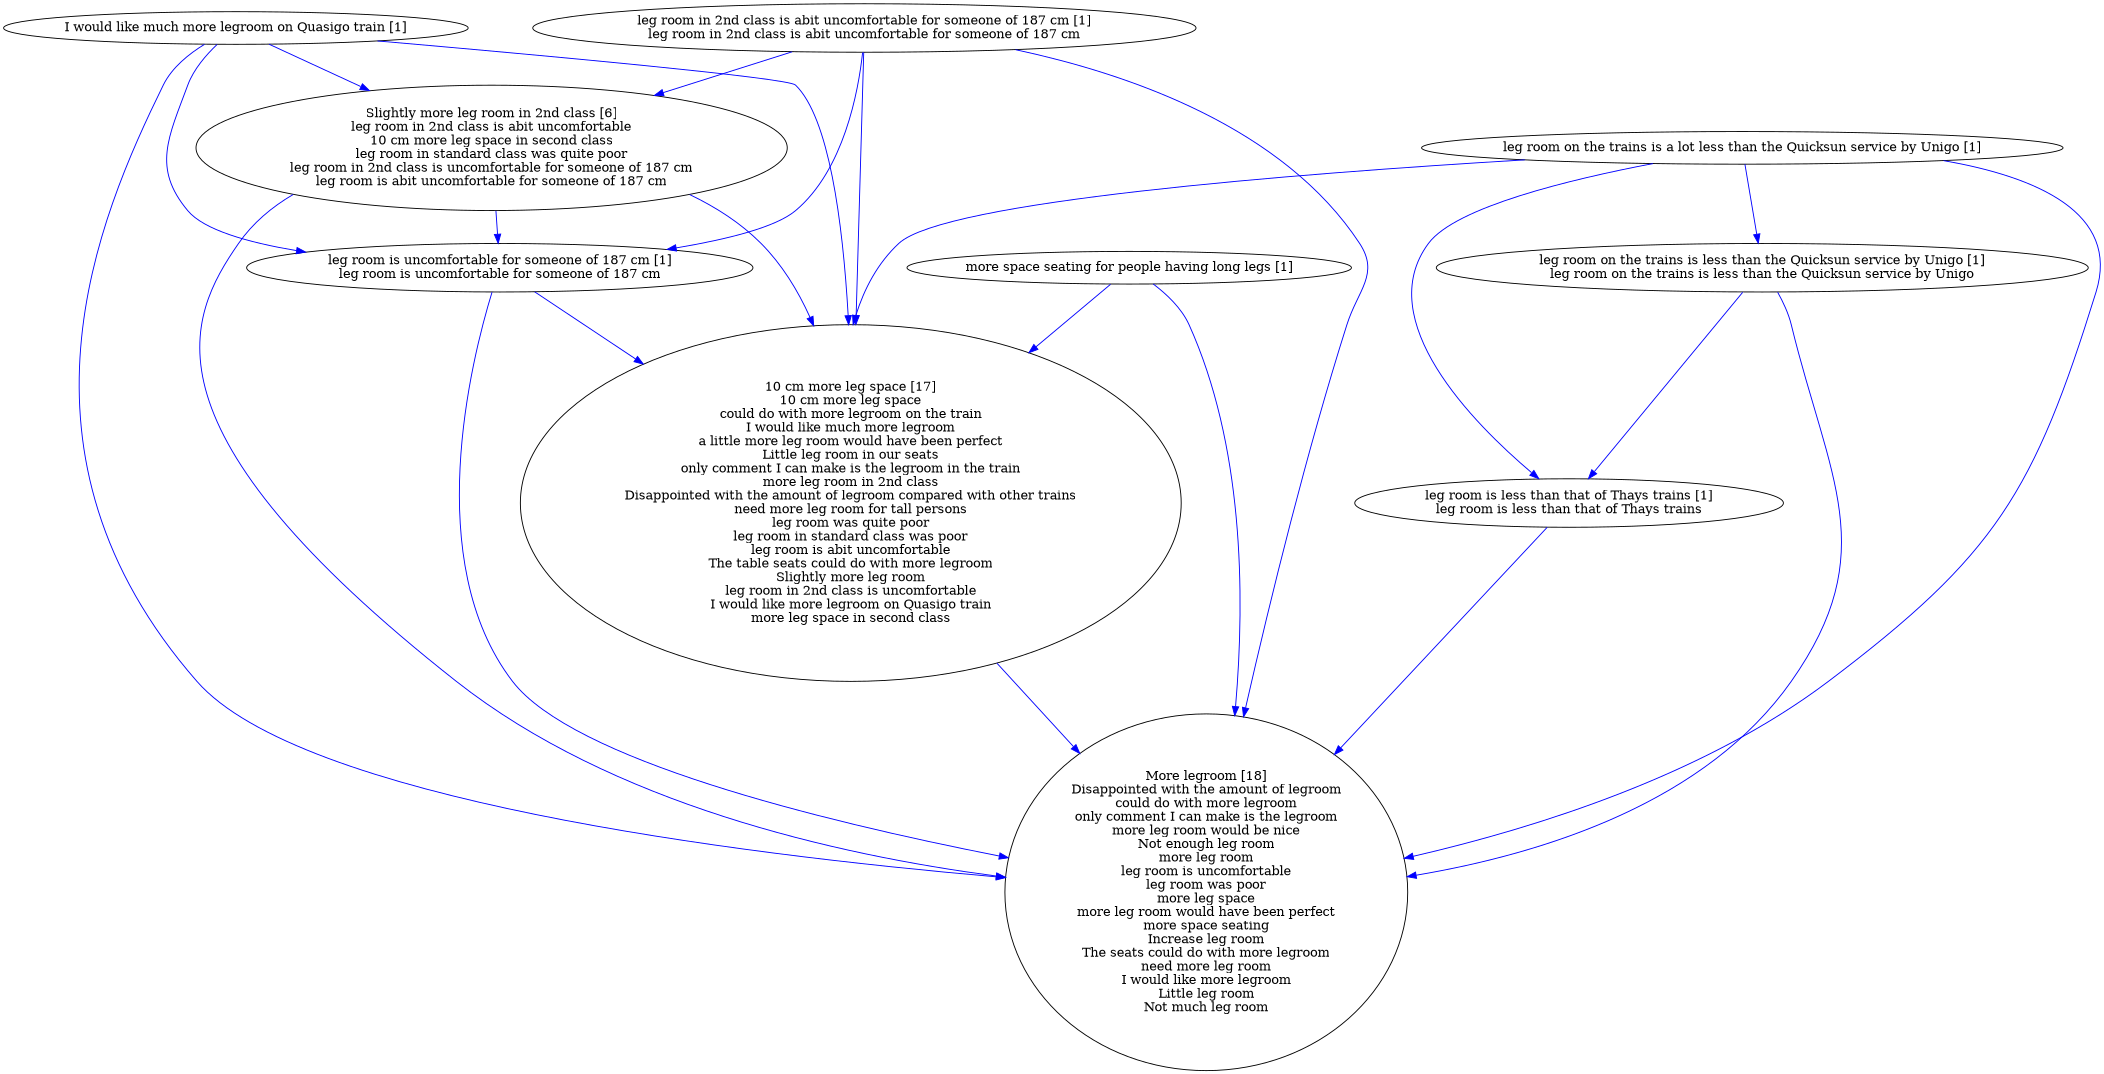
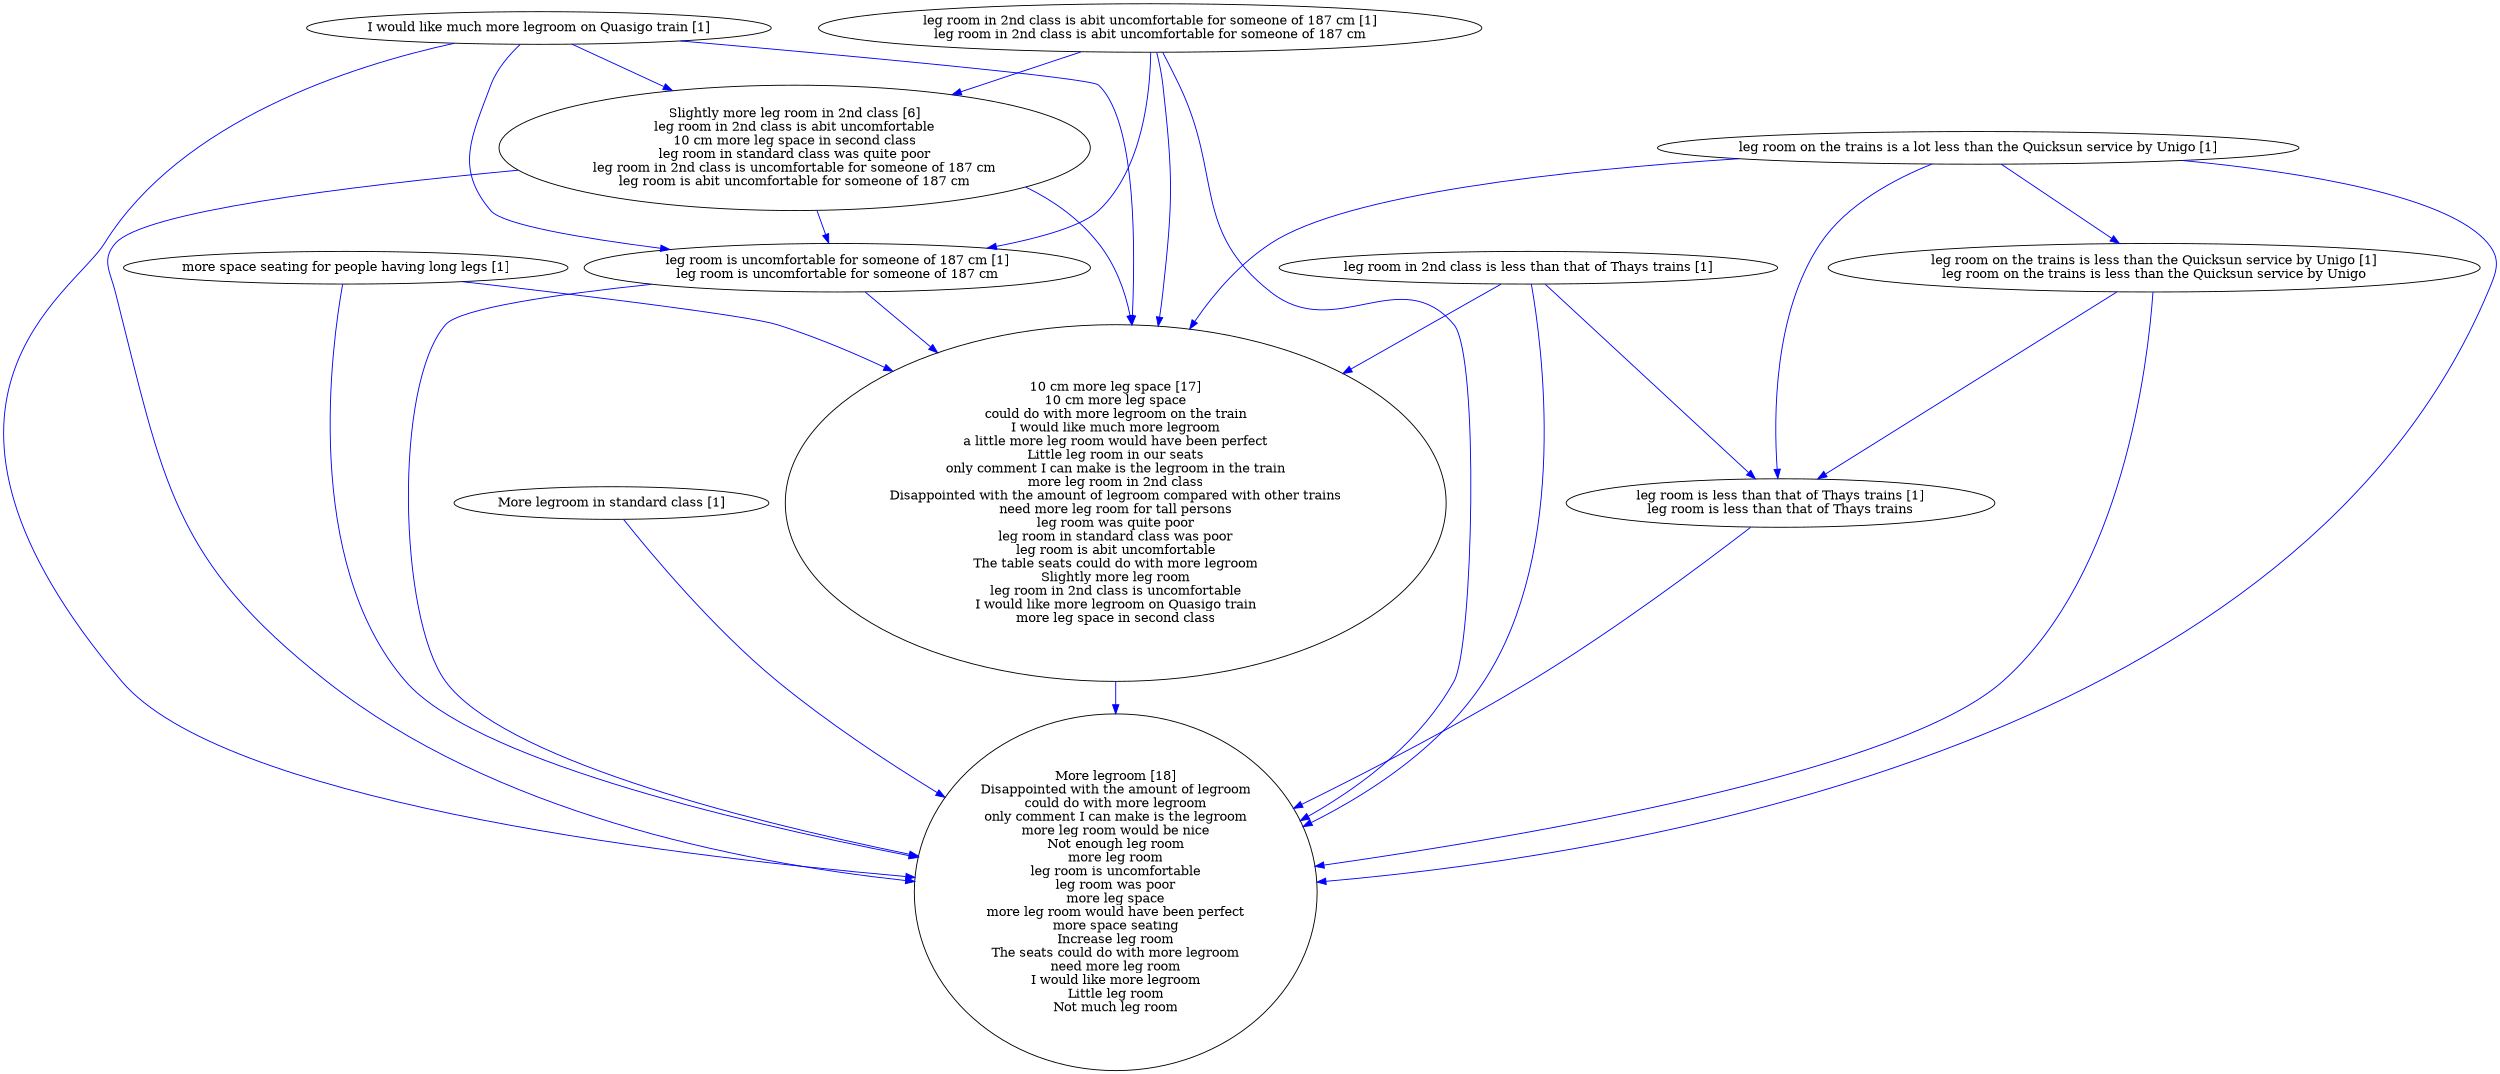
node "leg room in 2nd class is less than that of Thays trains [1]": added
node "More legroom in standard class [1]": added
